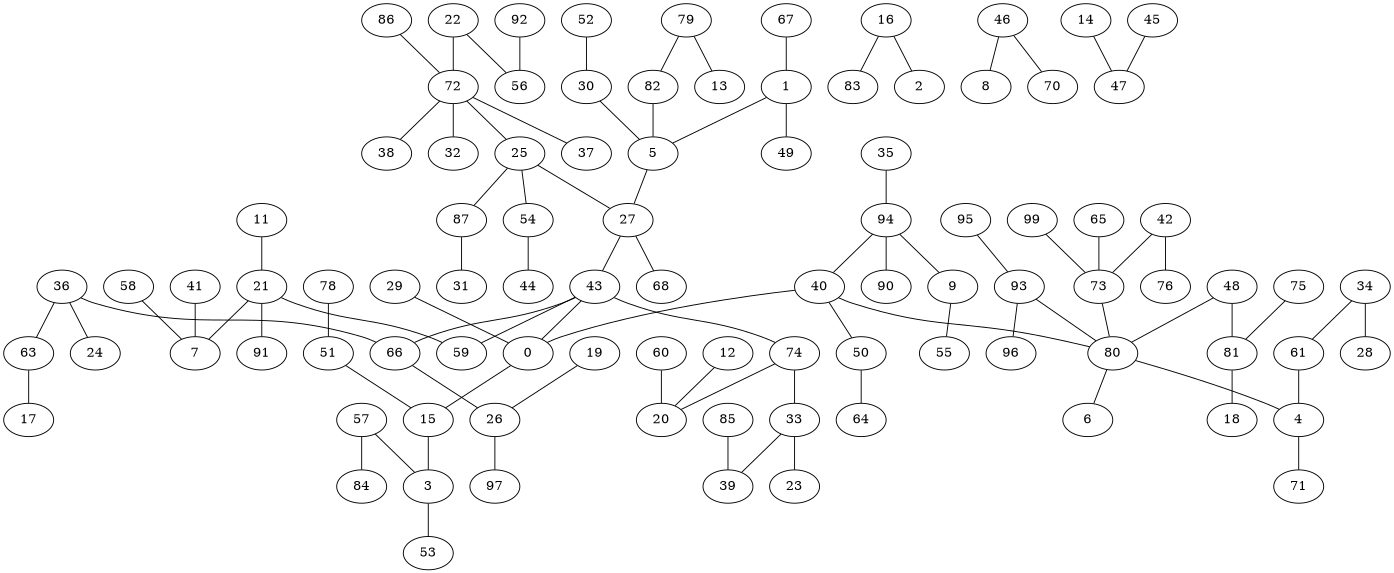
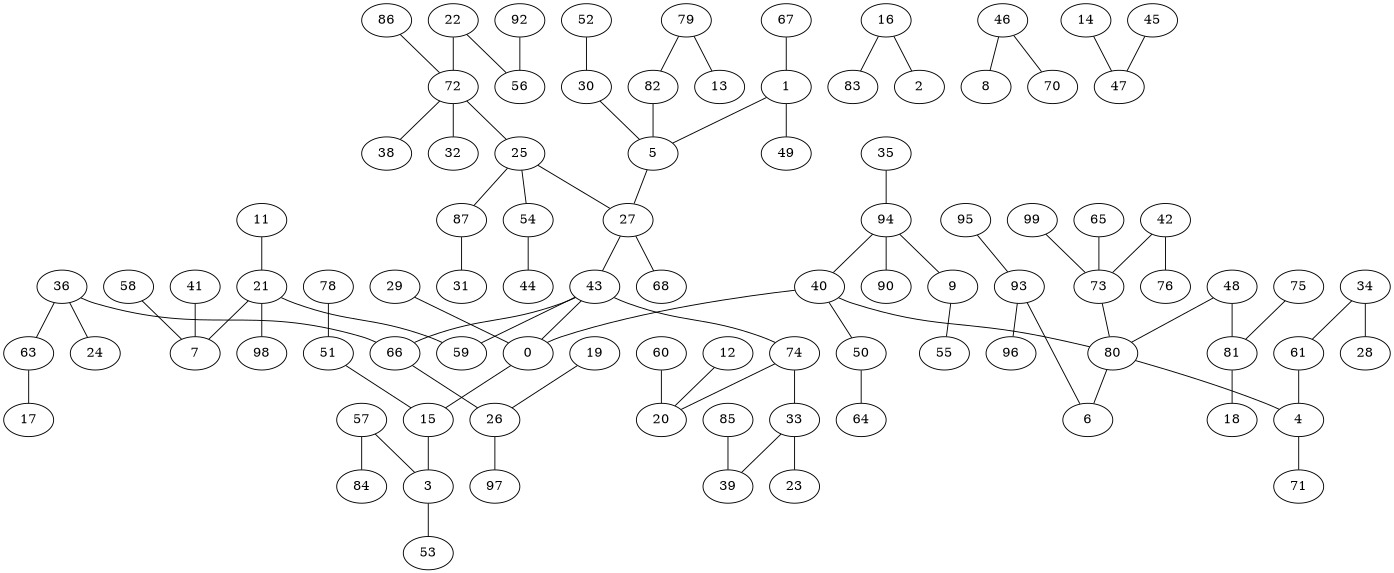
node "37": removed
edge "93" -- "80": now "93" -- "6"
node "91": label "91" -> "98"
